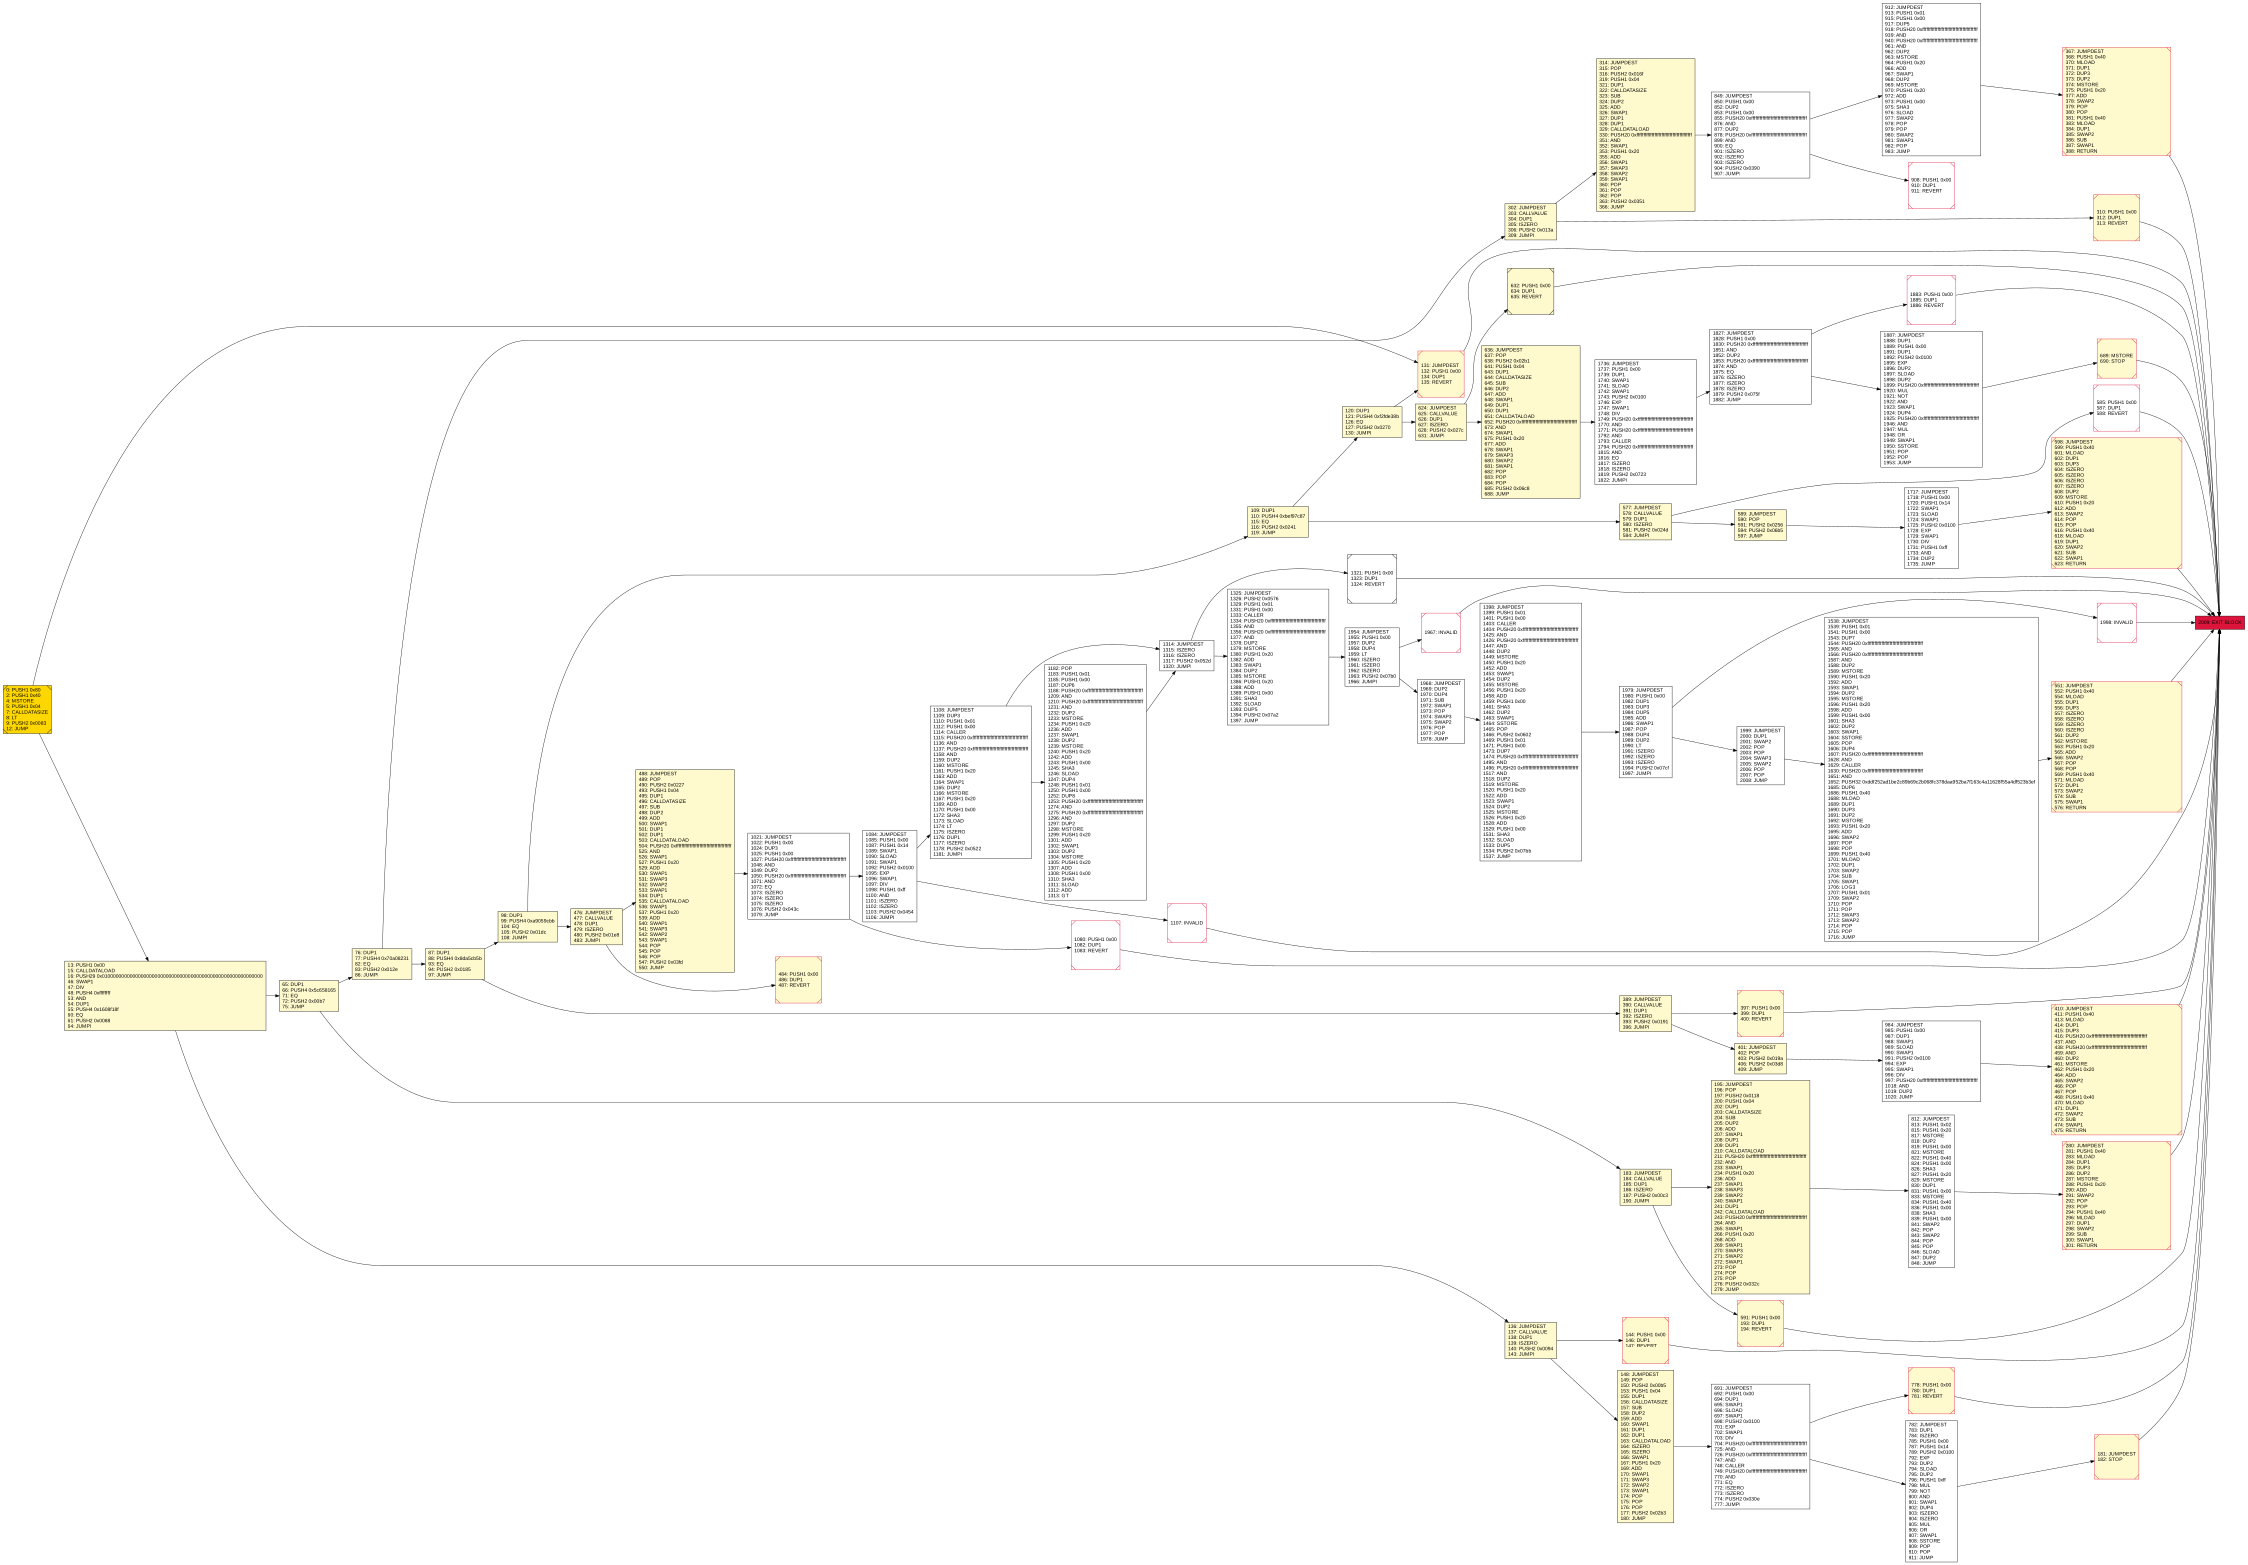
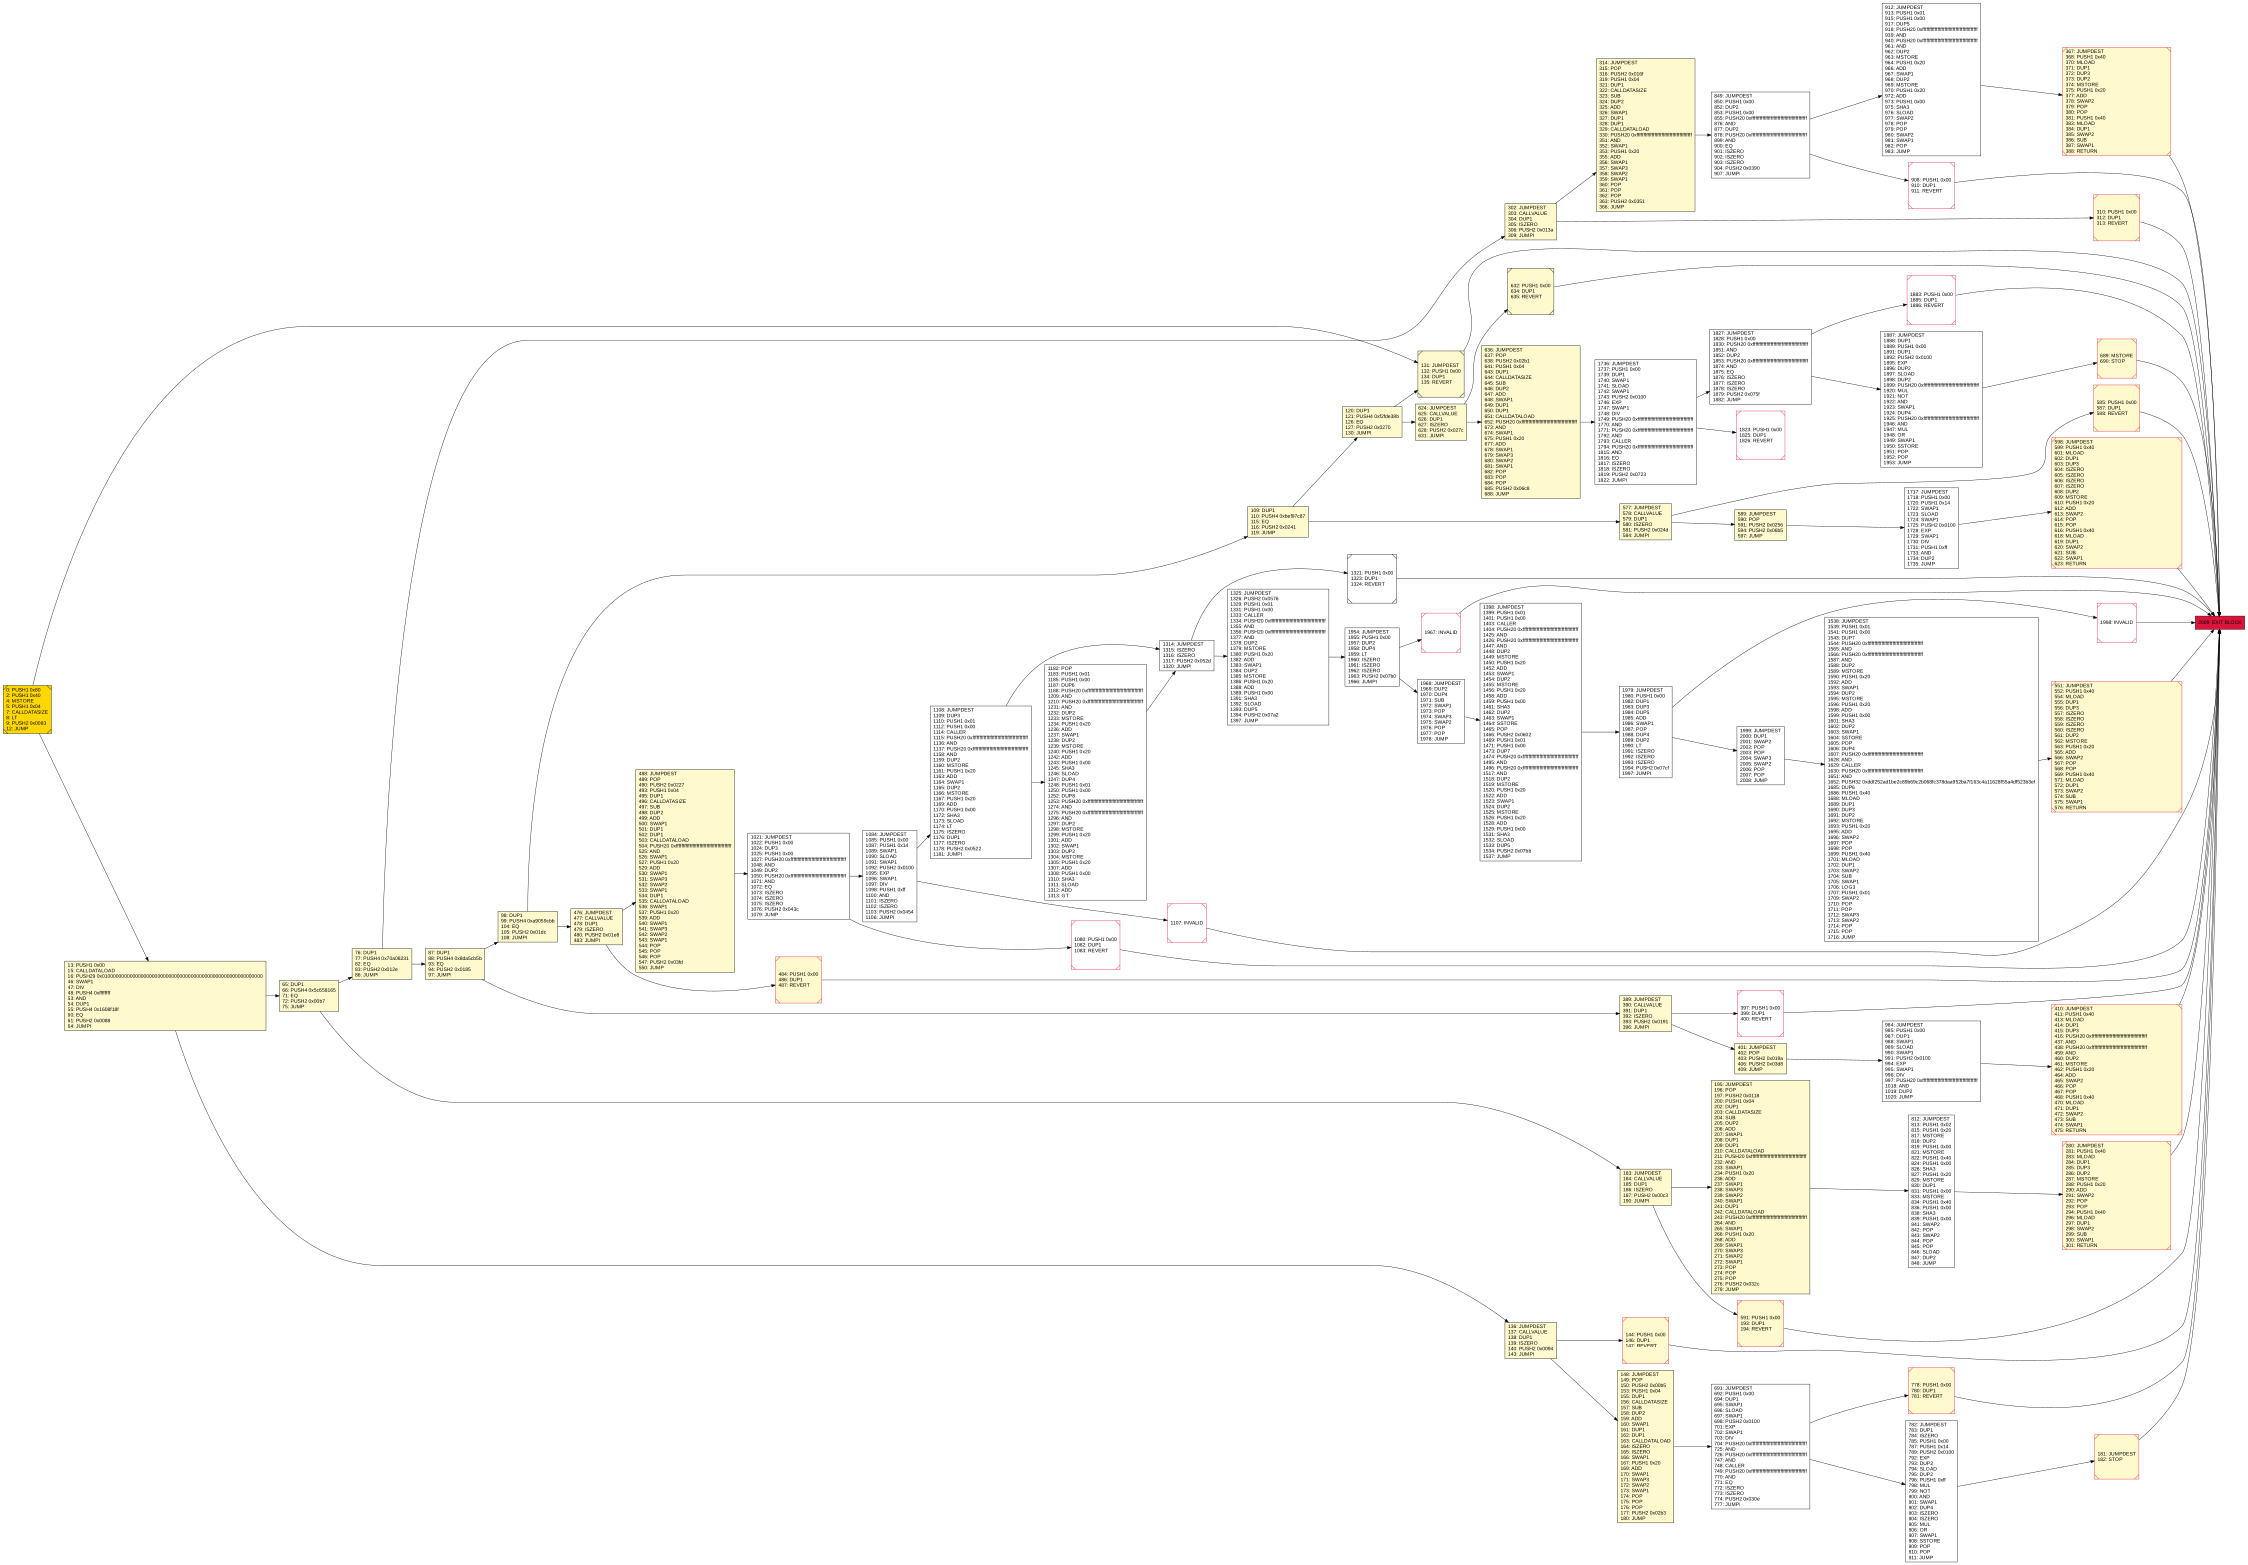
edge "908: PUSH1 0x00 910: DUP1 911: REVERT" -> "2009: EXIT BLOCK": added
node "131: JUMPDEST 132: PUSH1 0x00 134: DUP1 135: REVERT": color crimson -> black
node "585: PUSH1 0x00 587: DUP1 588: REVERT": fillcolor white -> lemonchiffon
node "1823: PUSH1 0x00 1825: DUP1 1826: REVERT": added
edge "484: PUSH1 0x00 486: DUP1 487: REVERT" -> "2009: EXIT BLOCK": added
node "397: PUSH1 0x00 399: DUP1 400: REVERT": fillcolor lemonchiffon -> white
